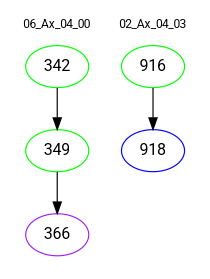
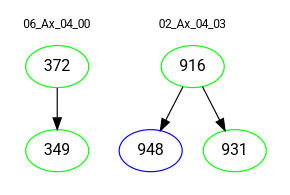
node "342": label "342" -> "372"
node "918": label "918" -> "948"
node "931": added
node "366": removed
